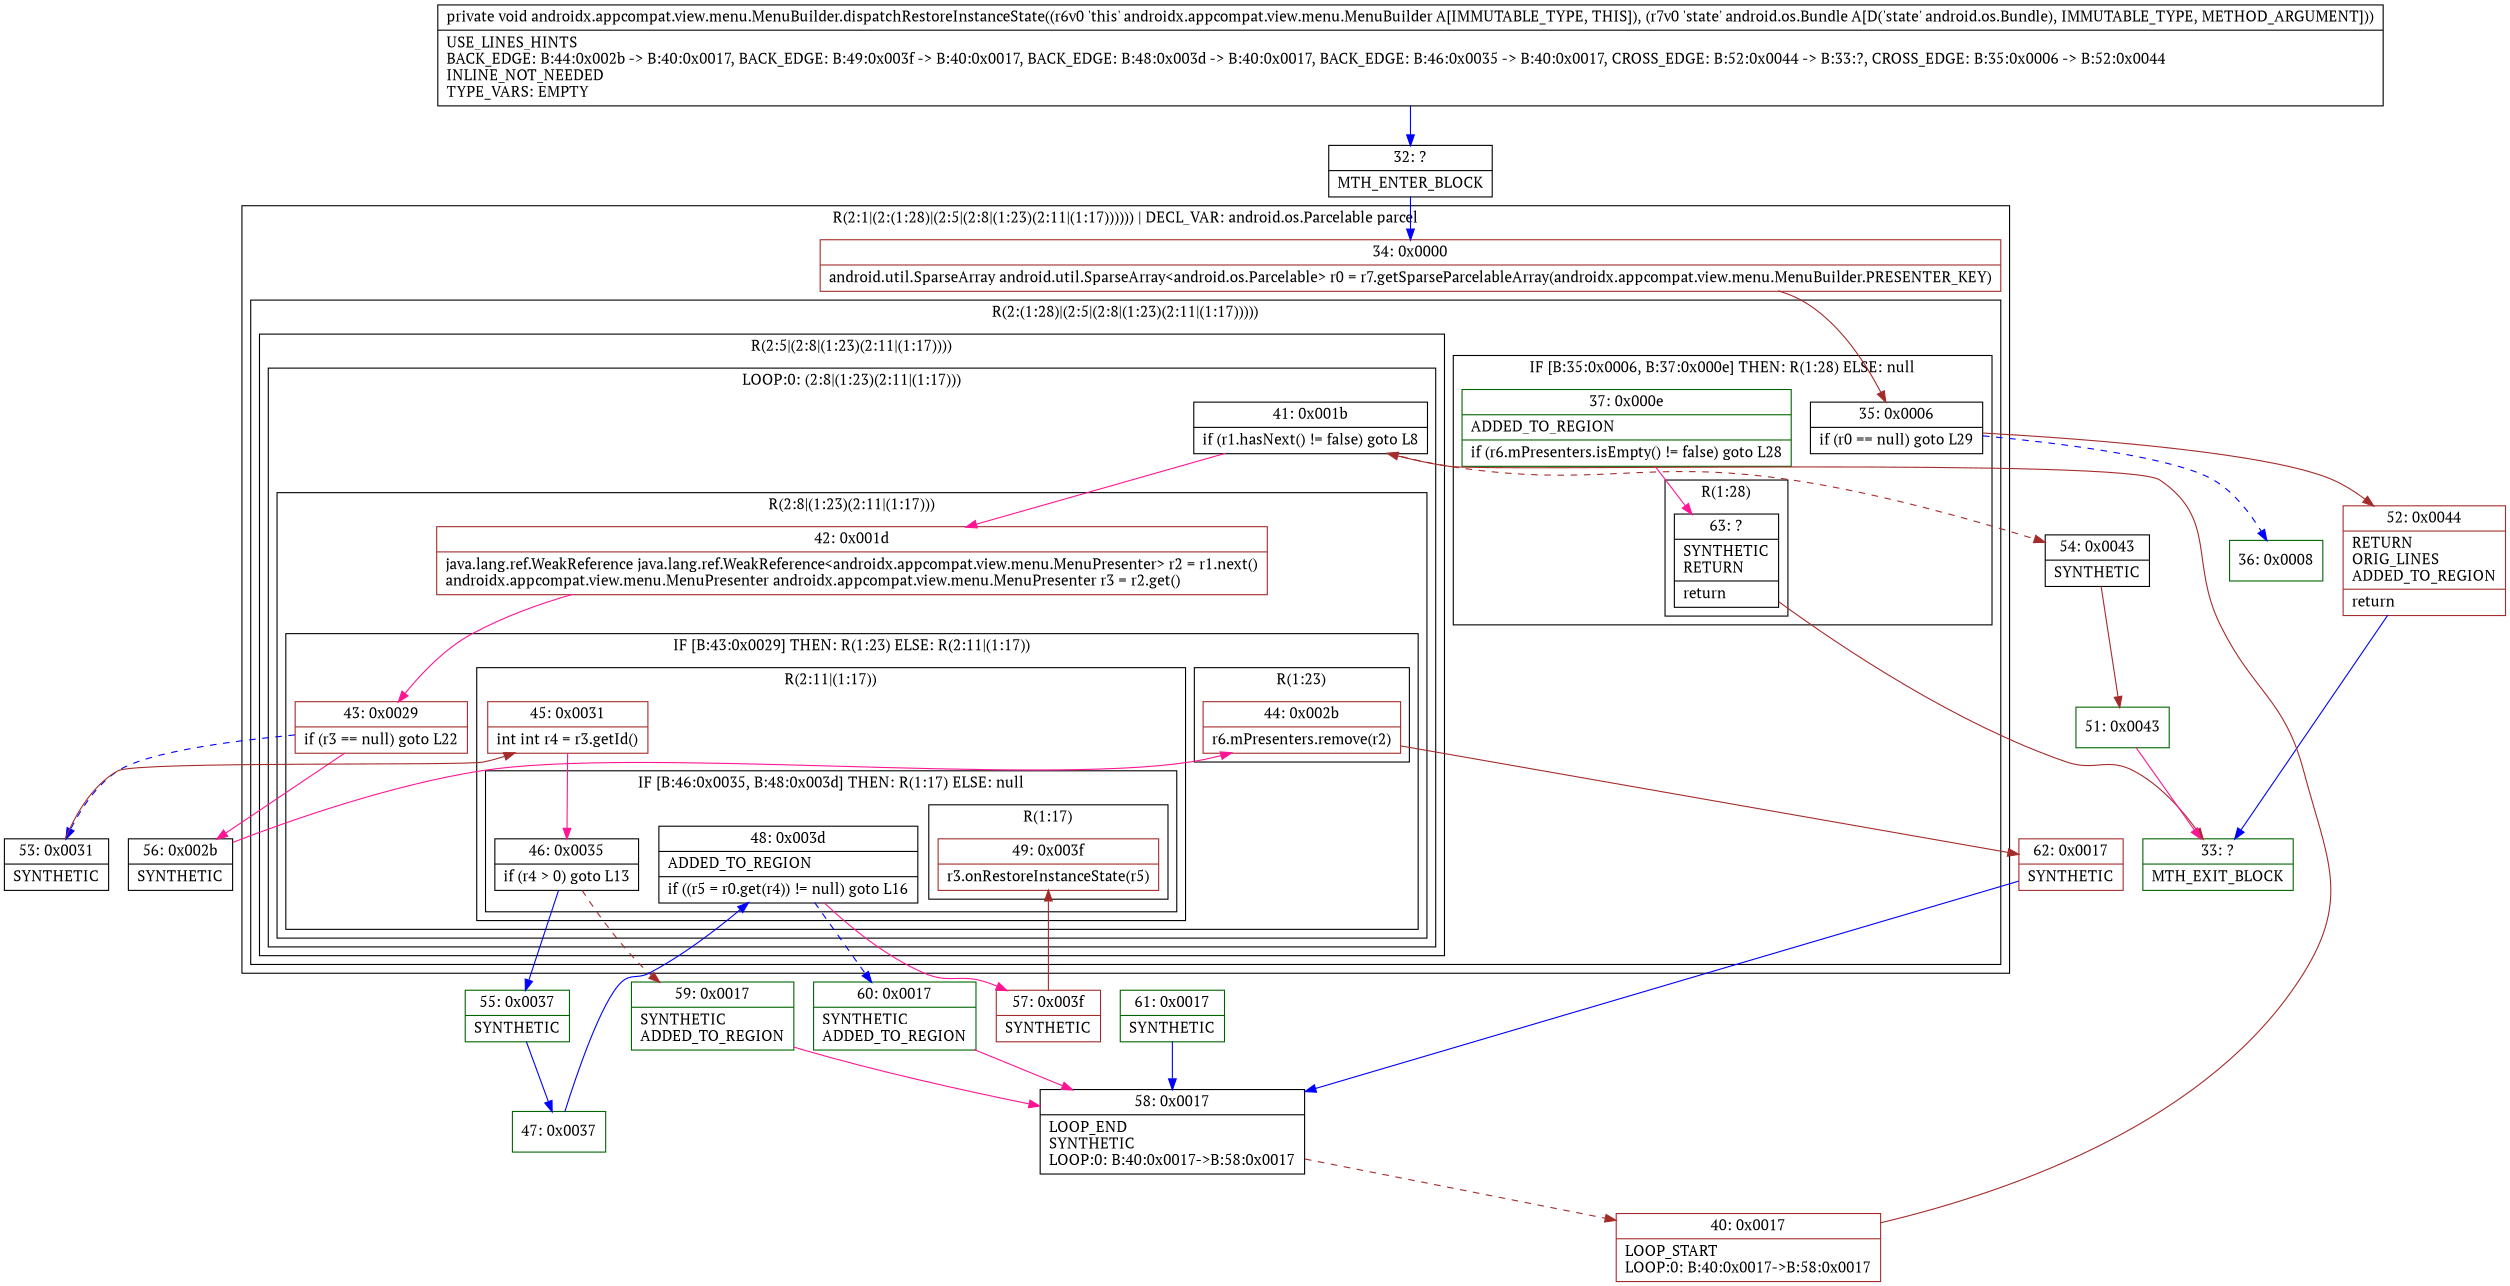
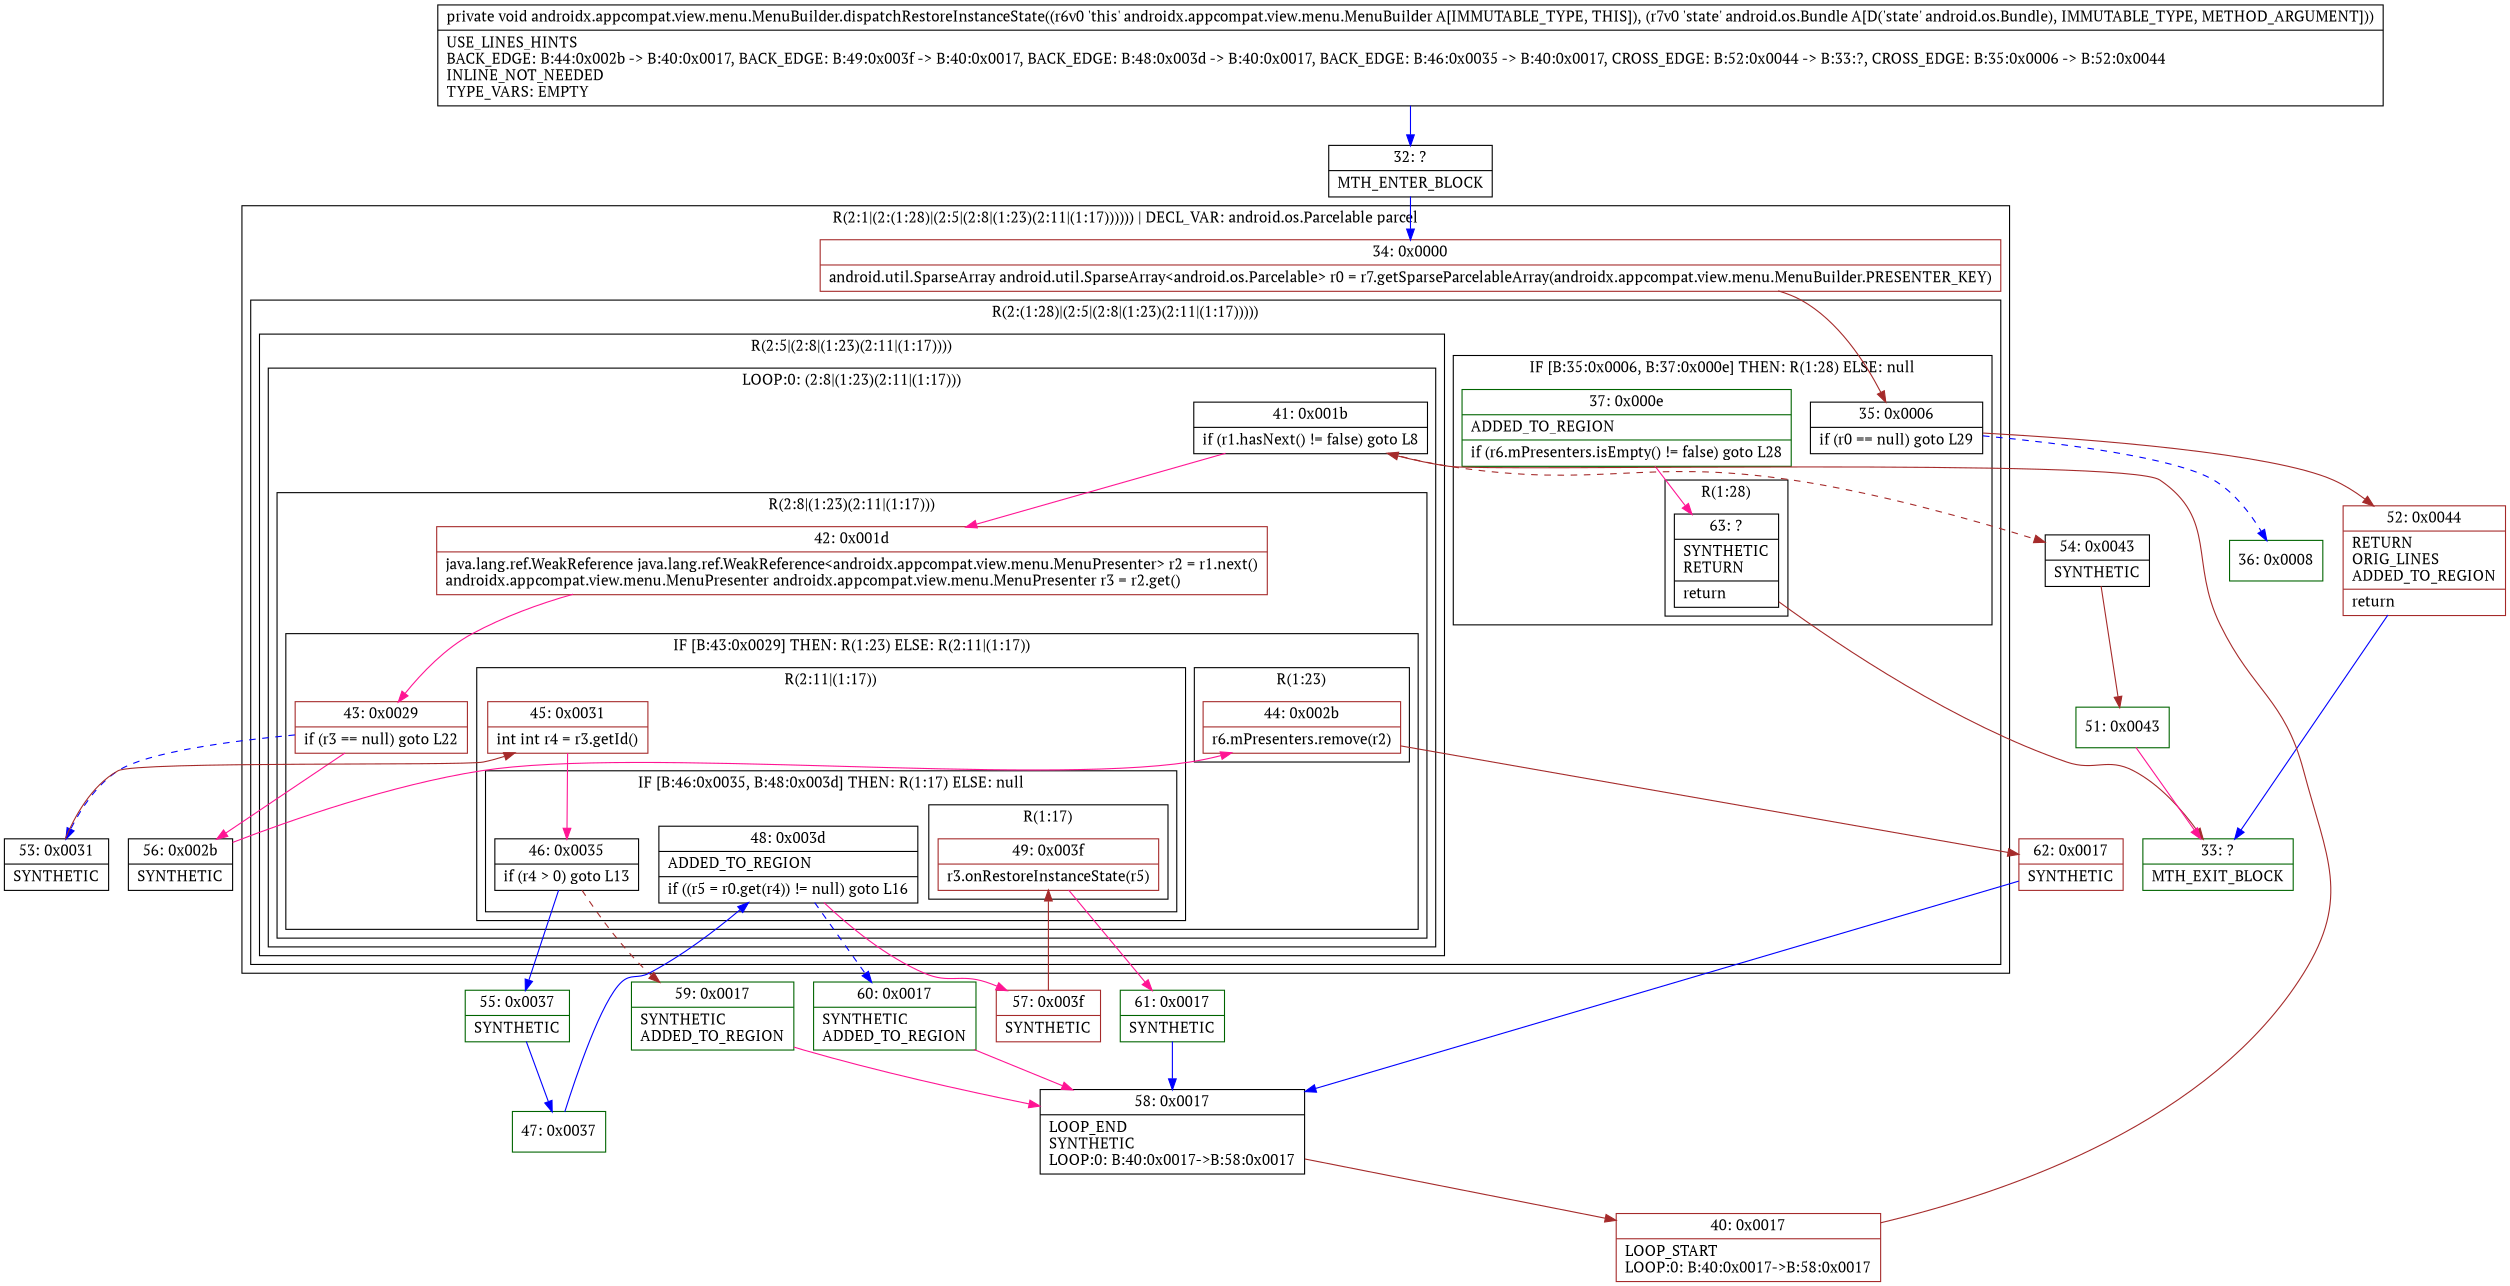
edge "49: 0x003f" -> "61: 0x0017": added
edge "58: 0x0017" -> "40: 0x0017": style dashed -> solid
